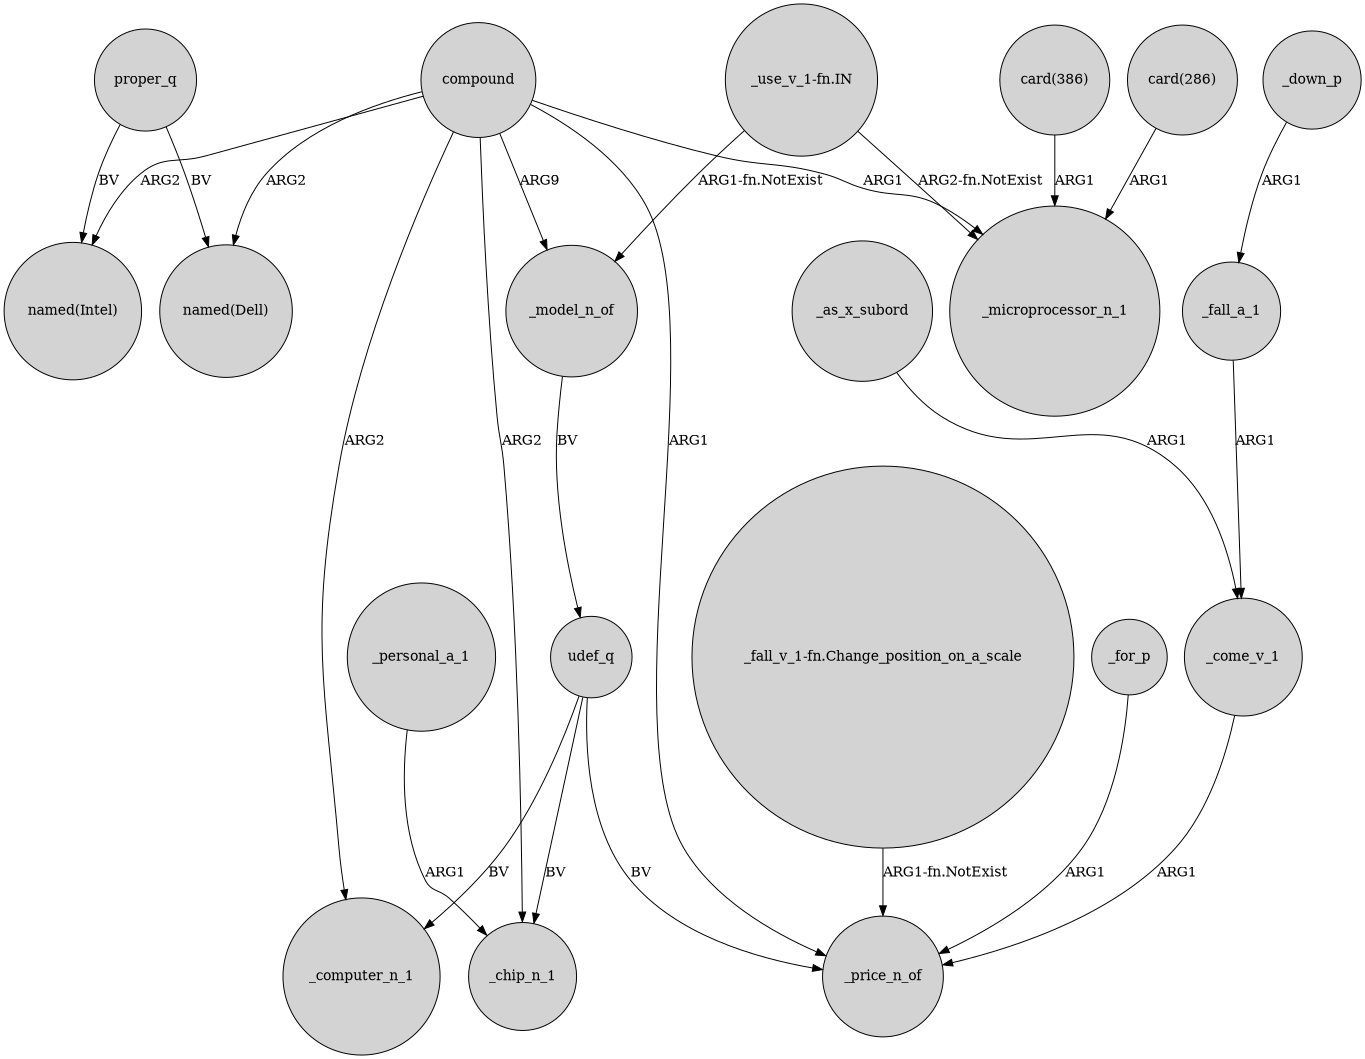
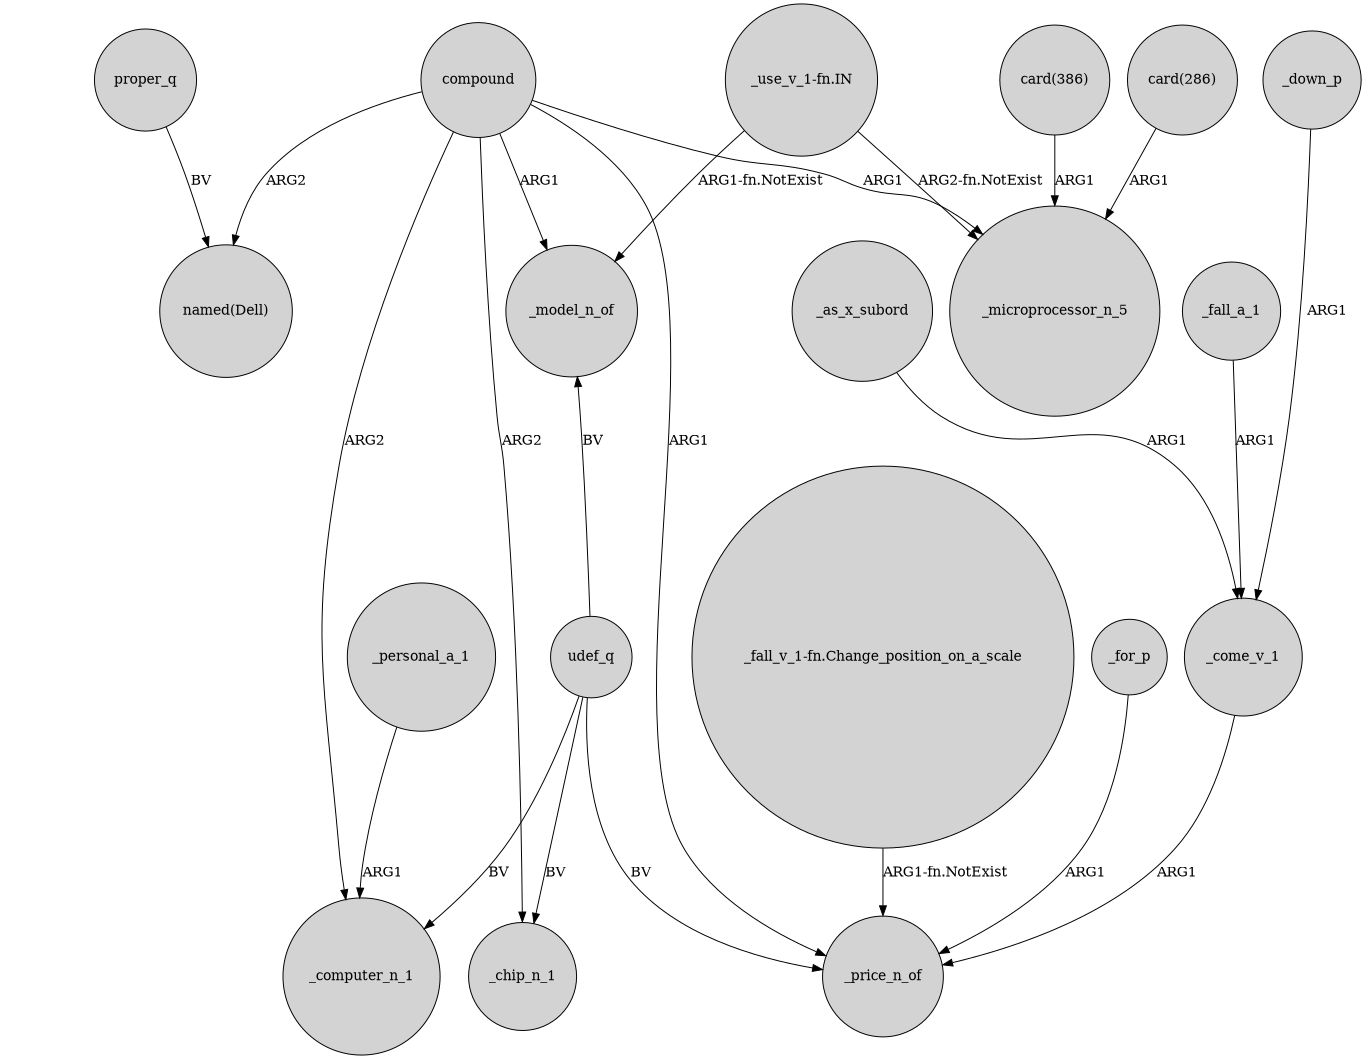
edge "compound" -> "_model_n_of": label "ARG9" -> "ARG1"
edge "_down_p" -> "_fall_a_1": now "_down_p" -> "_come_v_1"
node "named(Intel)": removed
node "_microprocessor_n_1": label "_microprocessor_n_1" -> "_microprocessor_n_5"
edge "_model_n_of" -> "udef_q": reversed
edge "_personal_a_1" -> "_chip_n_1": now "_personal_a_1" -> "_computer_n_1"
